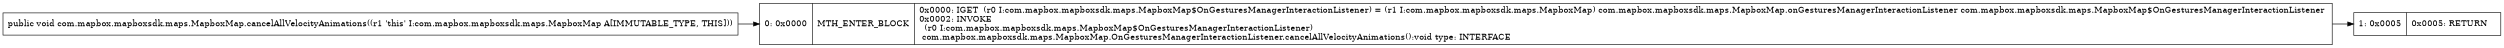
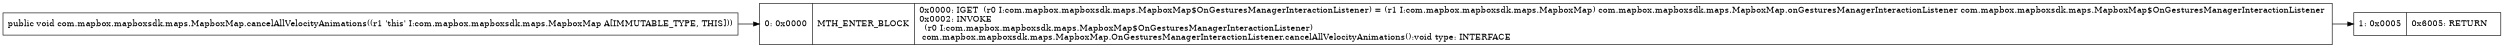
node "1: 0x0005": text "0x0005: RETURN" -> "0x6005: RETURN"
